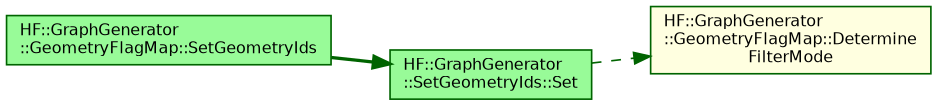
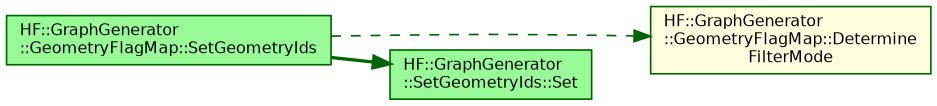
edge "HF::GraphGenerator ::SetGeometryIds::Set" -> "HF::GraphGenerator ::GeometryFlagMap::Determine FilterMode": now "HF::GraphGenerator ::GeometryFlagMap::SetGeometryIds" -> "HF::GraphGenerator ::GeometryFlagMap::Determine FilterMode"
